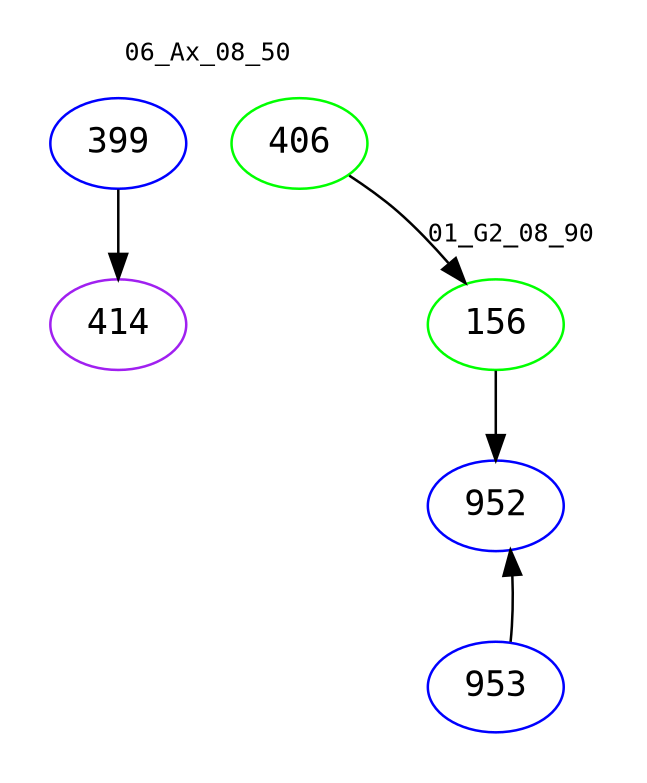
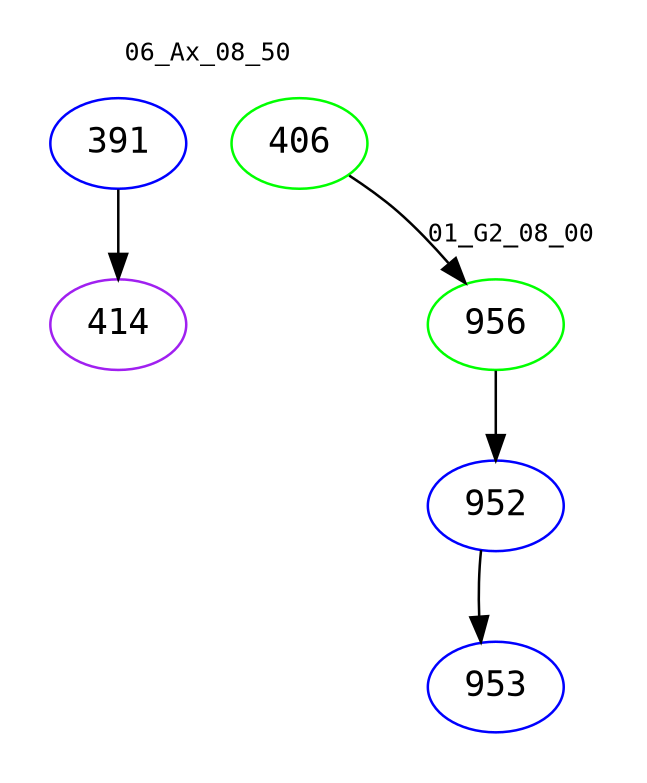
node "399": label "399" -> "391"
cluster "01_G2_08_90": label "01_G2_08_90" -> "01_G2_08_00"
node "156": label "156" -> "956"
edge "953" -> "952": reversed
